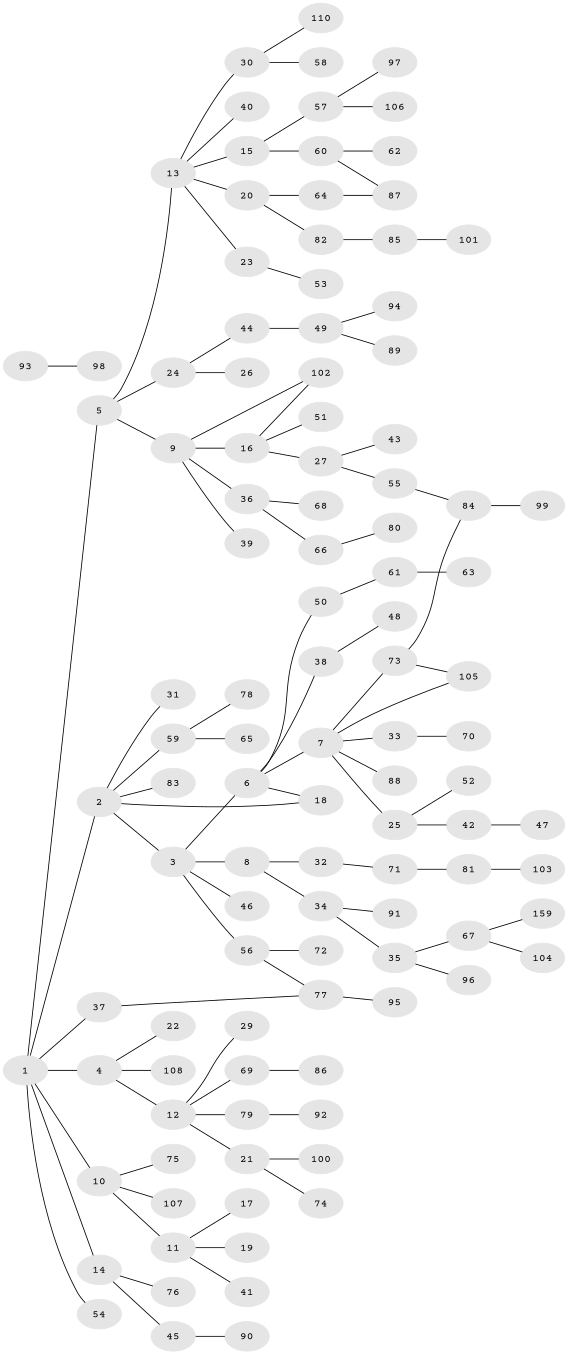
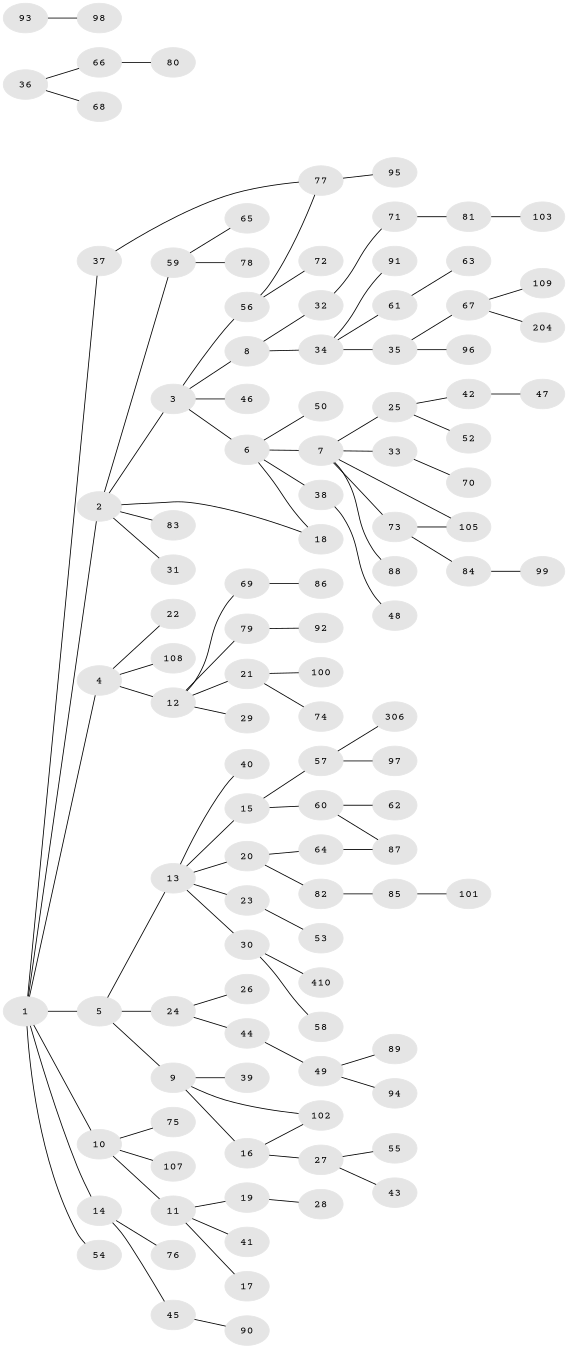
node "110": label "110" -> "410"
node "106": label "106" -> "306"
node "51": removed
edge "9" -- "36": removed
edge "55" -- "84": removed
edge "61" -- "50": now "61" -- "34"
node "159": label "159" -> "109"
node "104": label "104" -> "204"
node "28": added
